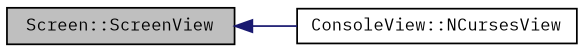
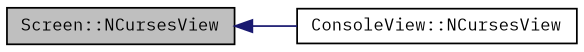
node "Screen::ScreenView": label "Screen::ScreenView" -> "Screen::NCursesView"
